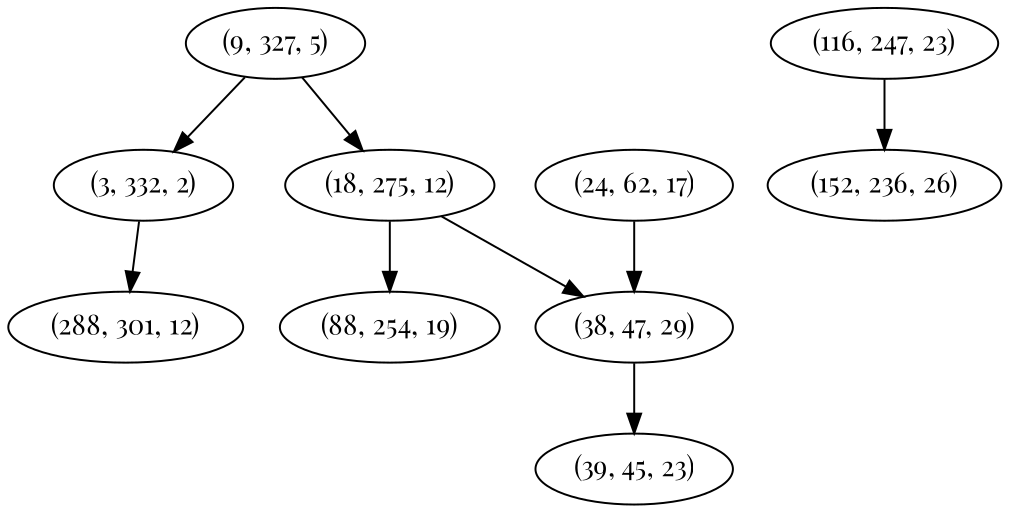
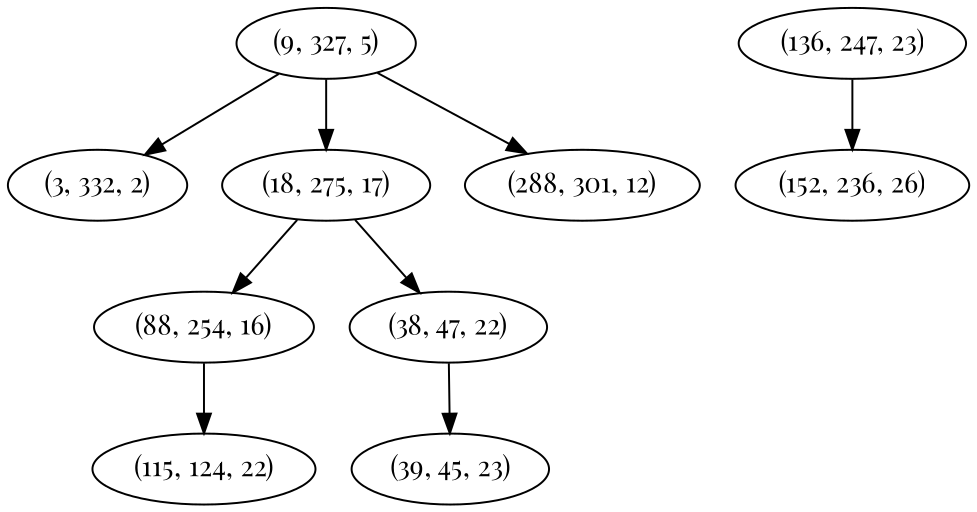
node "(116, 247, 23)": label "(116, 247, 23)" -> "(136, 247, 23)"
node "(18, 275, 12)": label "(18, 275, 12)" -> "(18, 275, 17)"
node "(24, 62, 17)": removed
edge "(3, 332, 2)" -> "(288, 301, 12)": now "(9, 327, 5)" -> "(288, 301, 12)"
node "(88, 254, 19)": label "(88, 254, 19)" -> "(88, 254, 16)"
node "(38, 47, 29)": label "(38, 47, 29)" -> "(38, 47, 22)"
node "(115, 124, 22)": added
